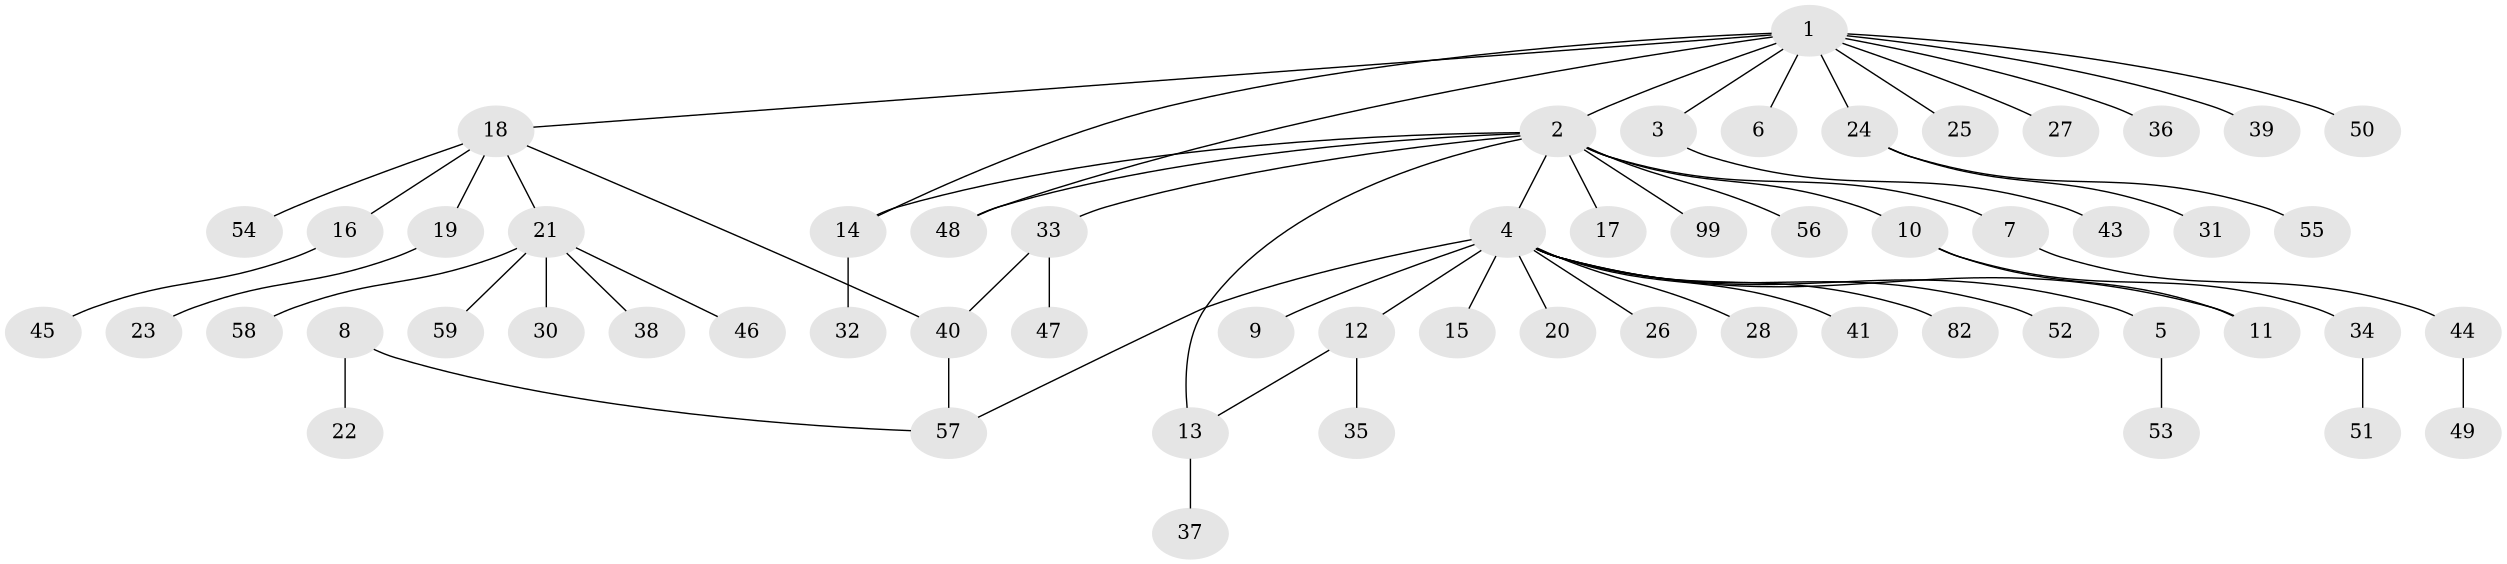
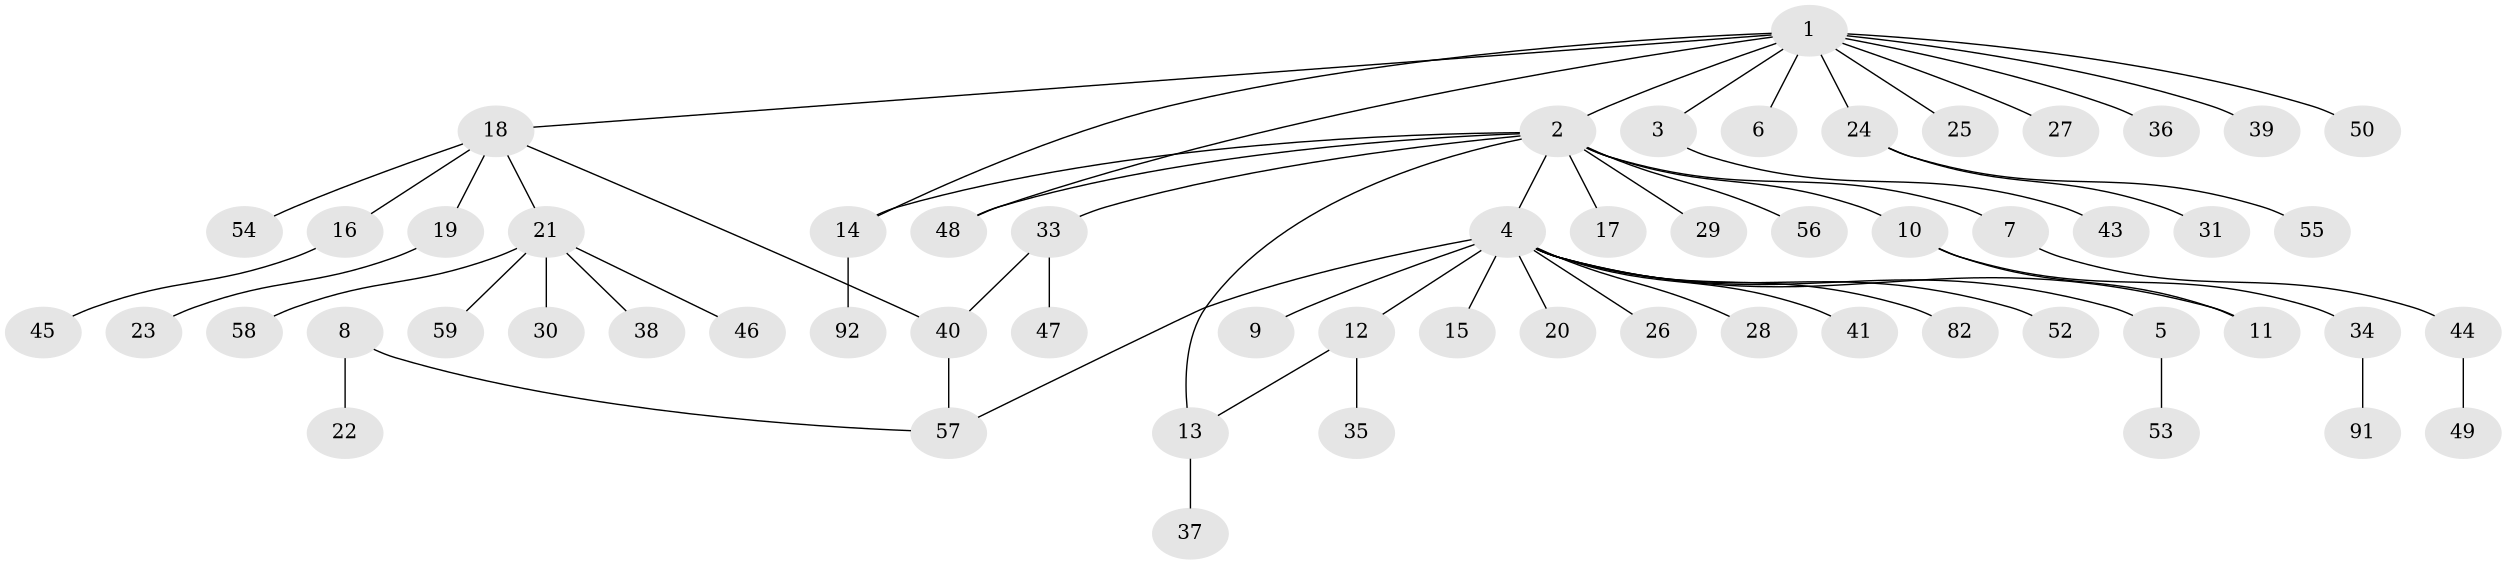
node "99": label "99" -> "29"
node "32": label "32" -> "92"
node "51": label "51" -> "91"
